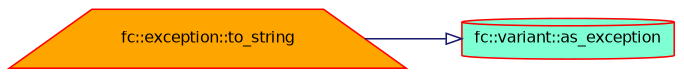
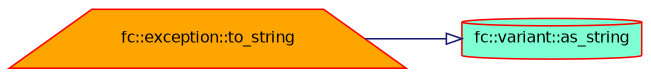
node "fc::variant::as_exception": label "fc::variant::as_exception" -> "fc::variant::as_string"
